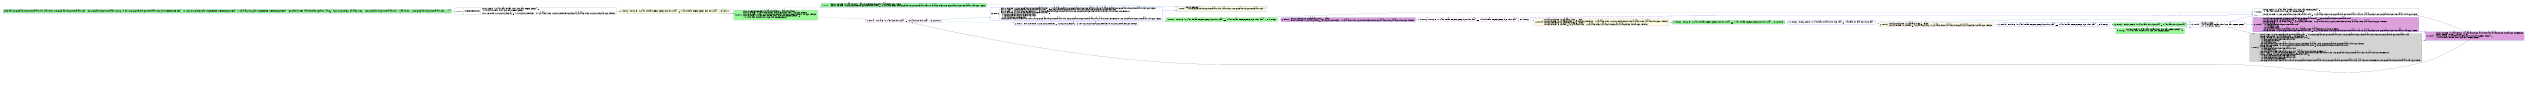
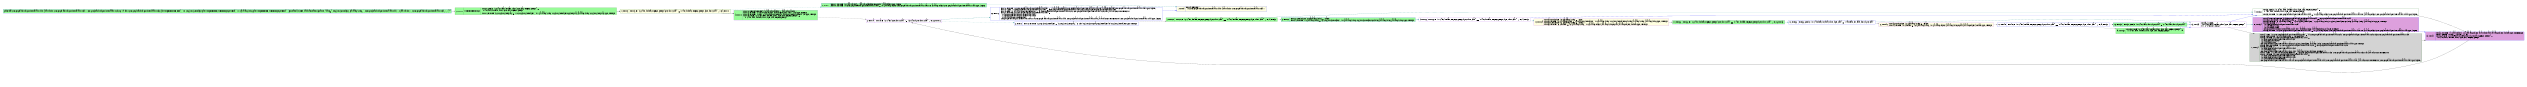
node "0: 0x0000": fillcolor white -> palegreen
node "8: 0x0022": fillcolor plum -> palegreen
